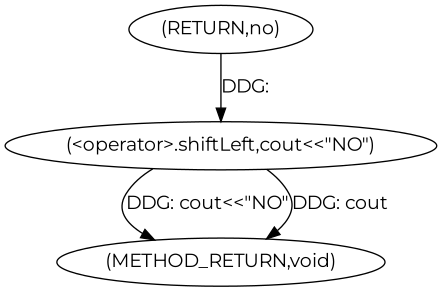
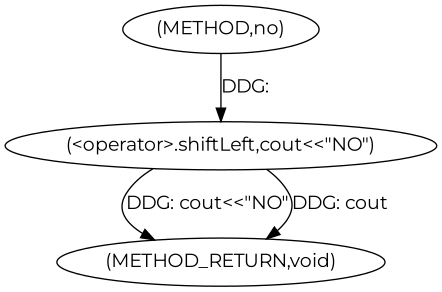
node "(RETURN,no)": label "(RETURN,no)" -> "(METHOD,no)"
